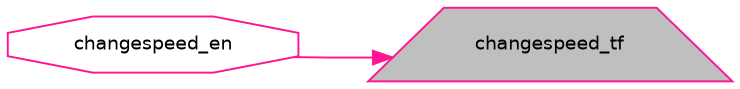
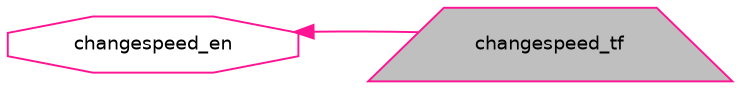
edge "changespeed_en" -> "changespeed_tf": reversed
